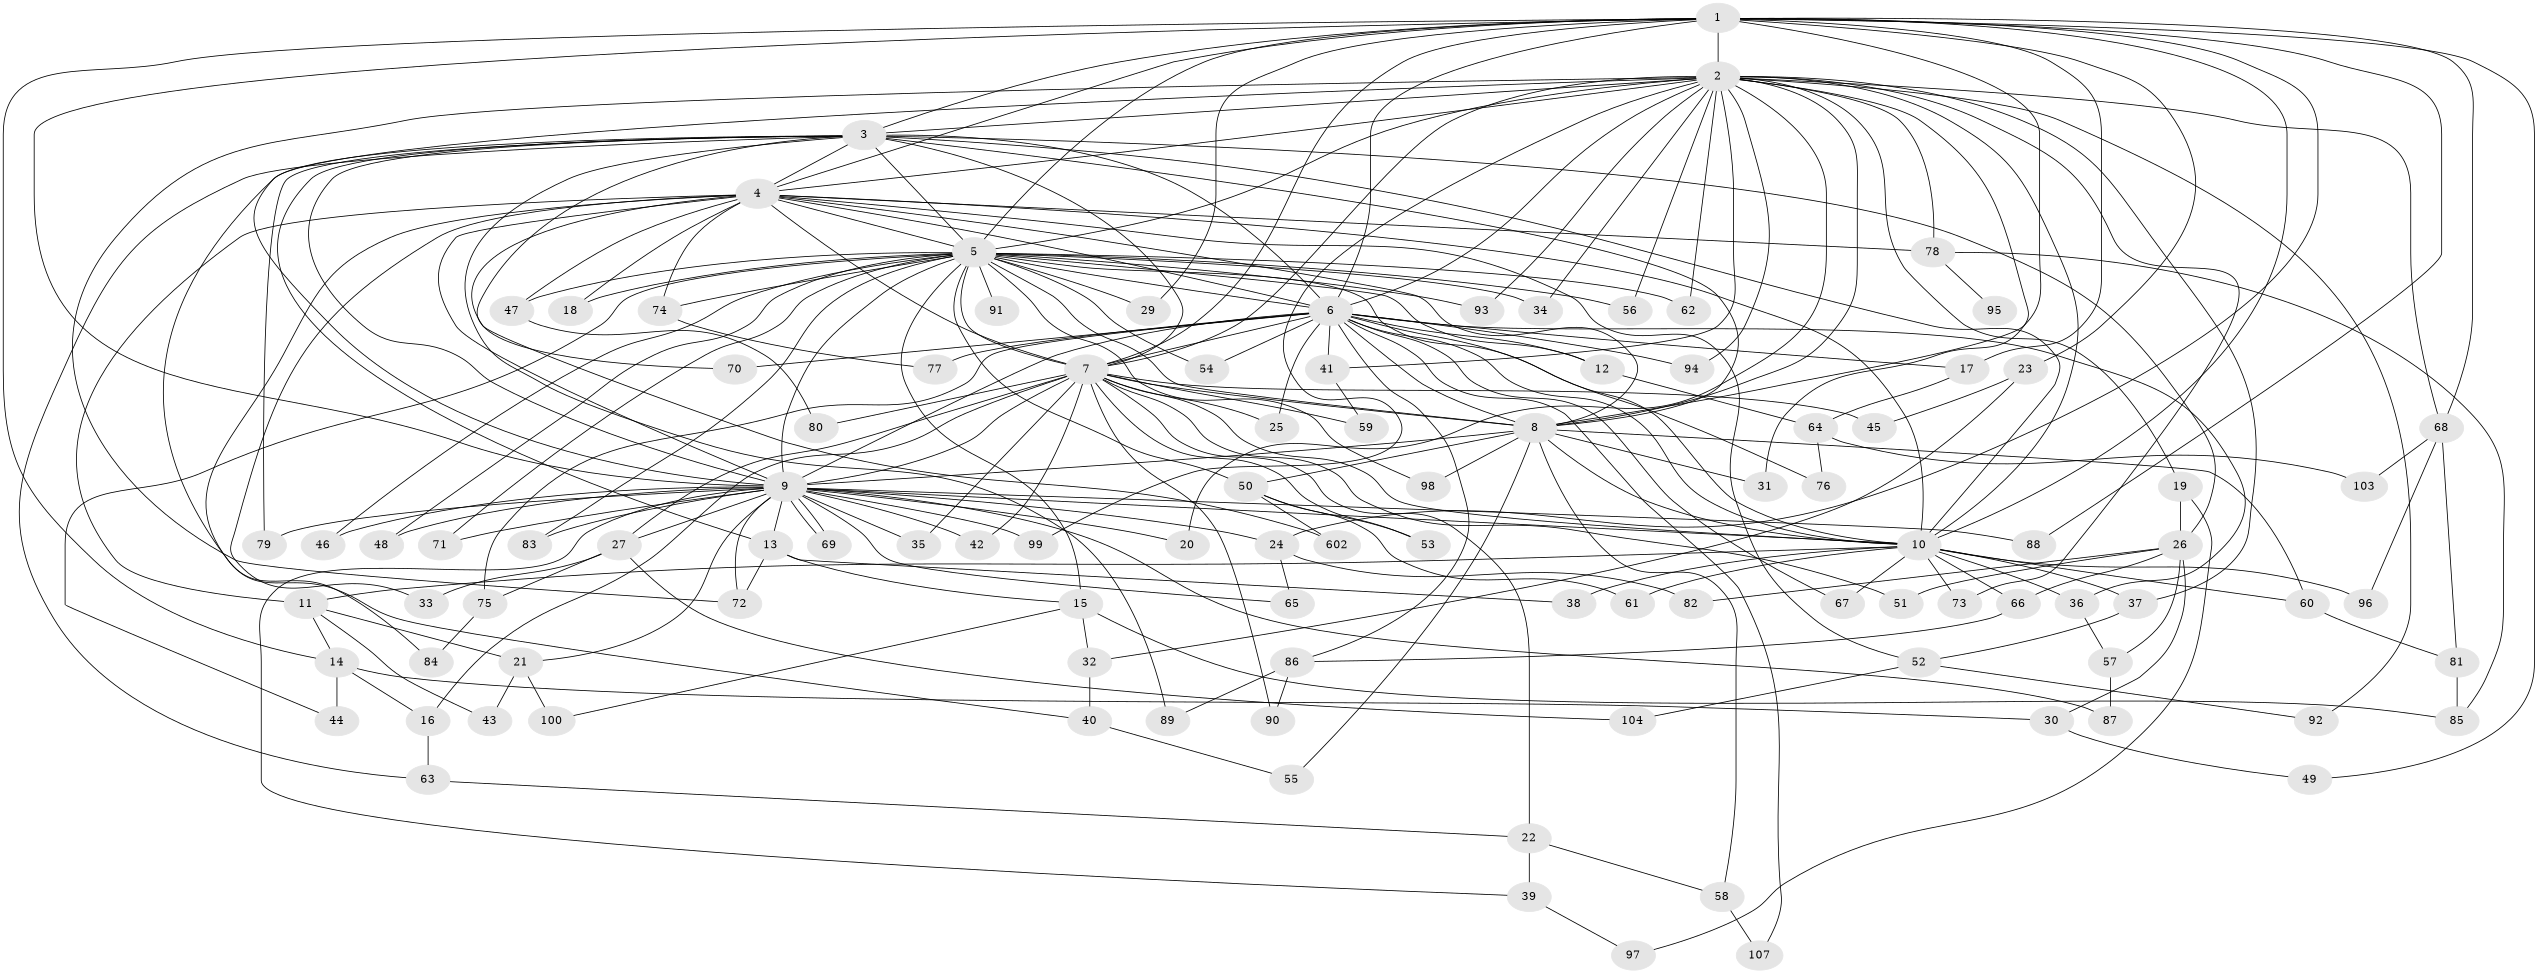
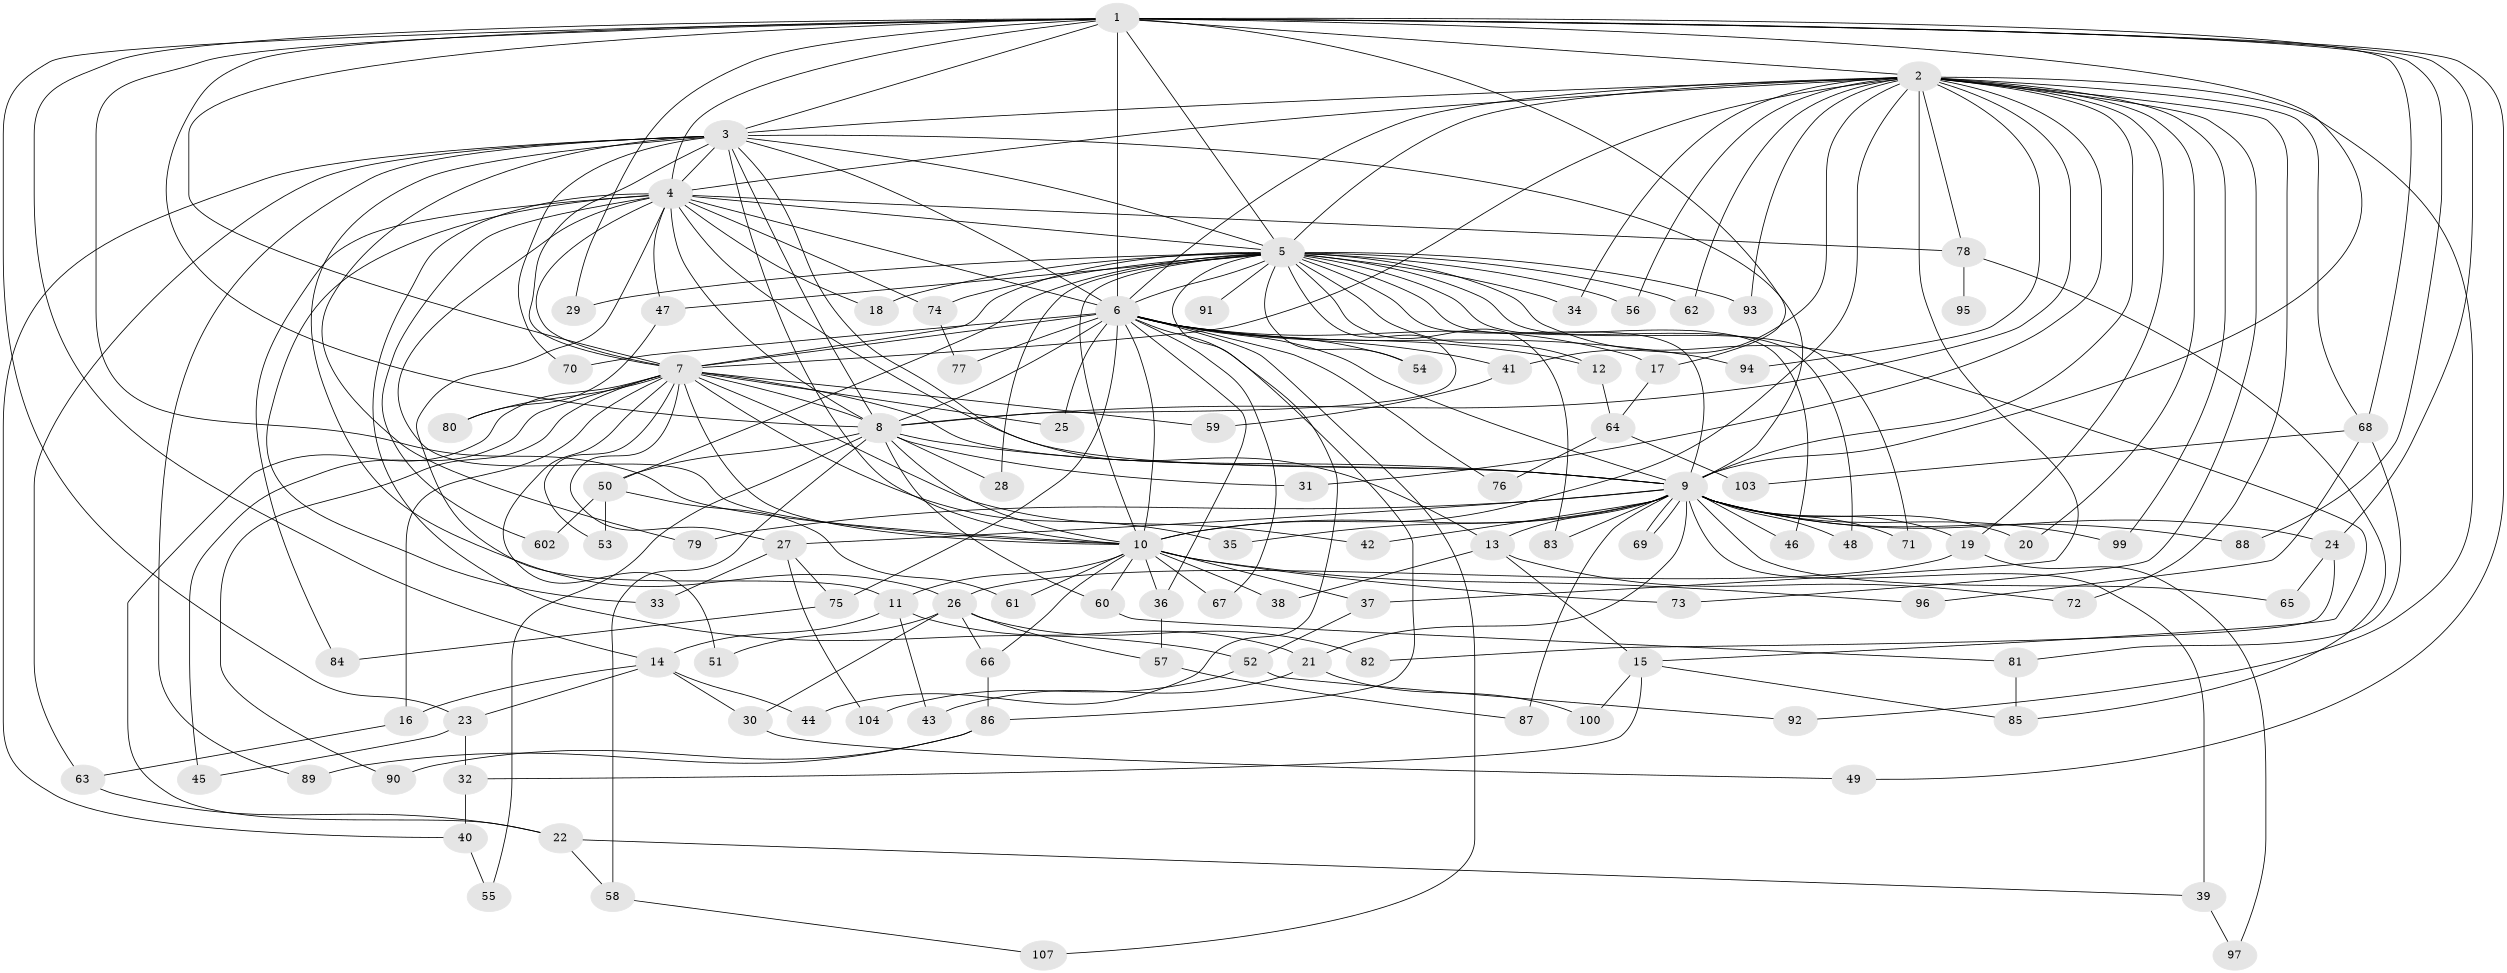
node "98": label "98" -> "28"
edge "9" -- "72": now "9" -- "19"
edge "14" -- "23": added
